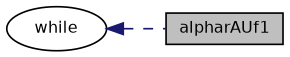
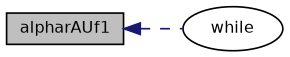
edge "alpharAUf1" -> "while": reversed
